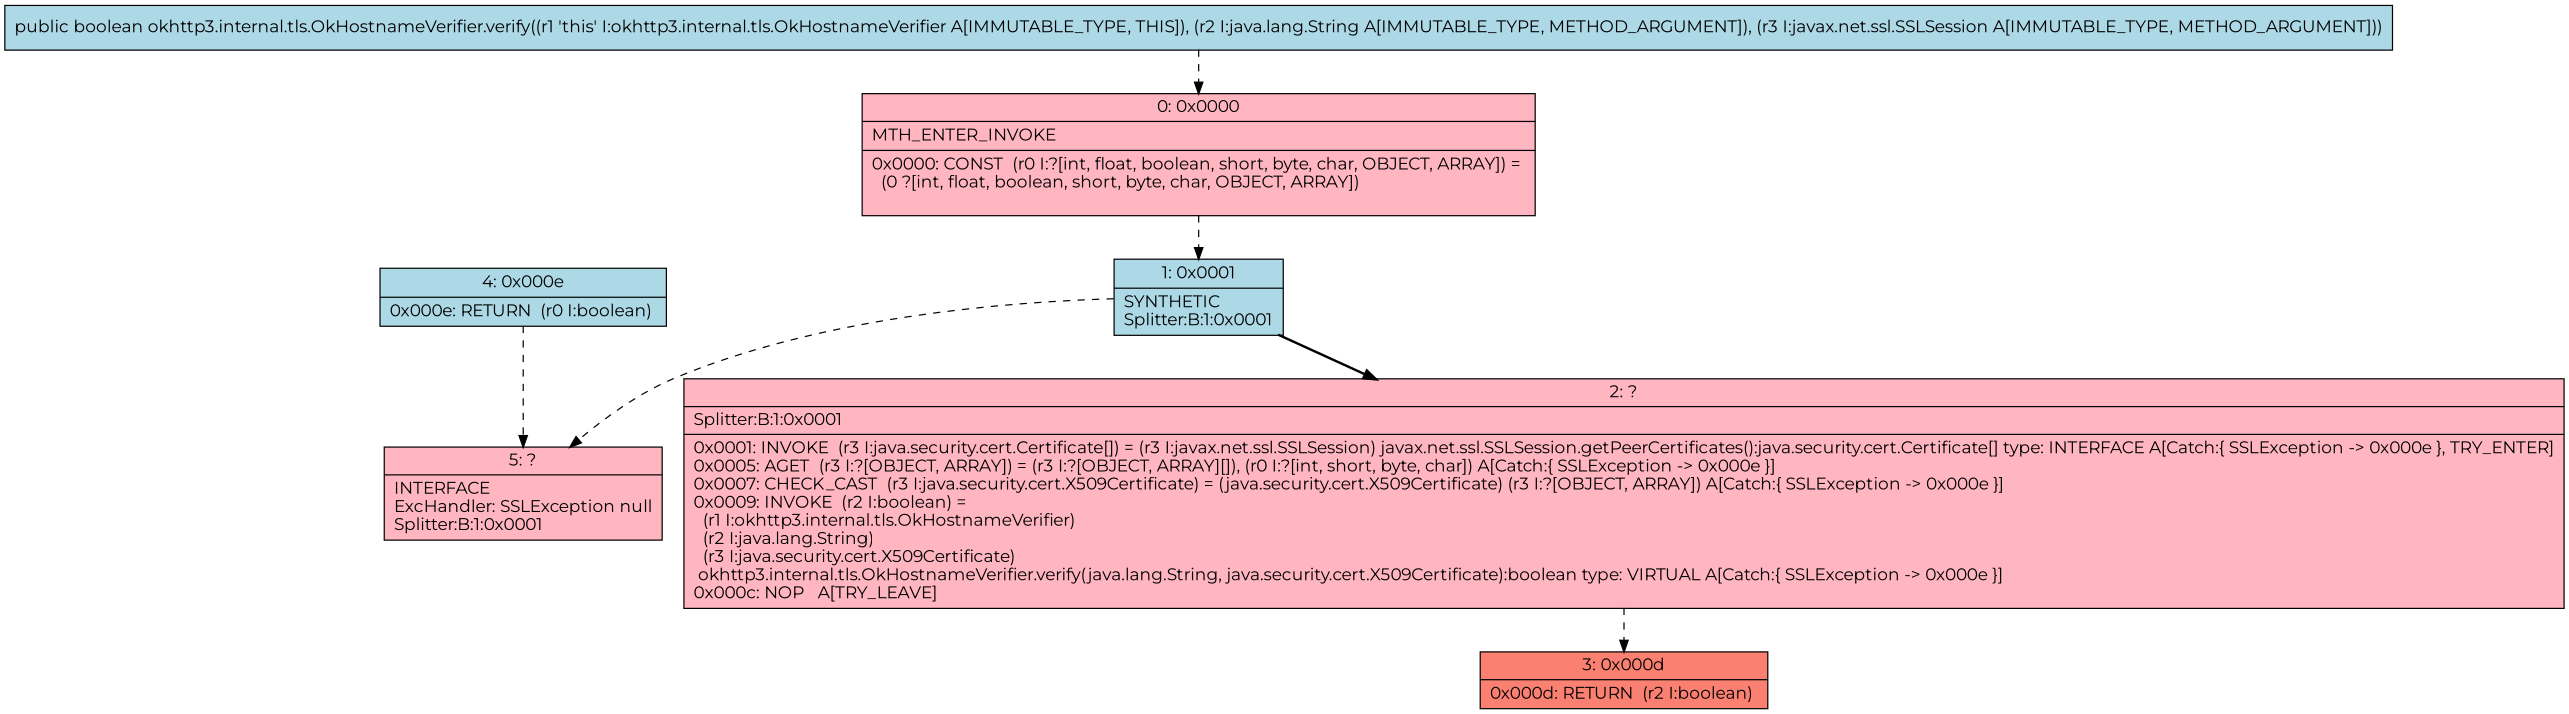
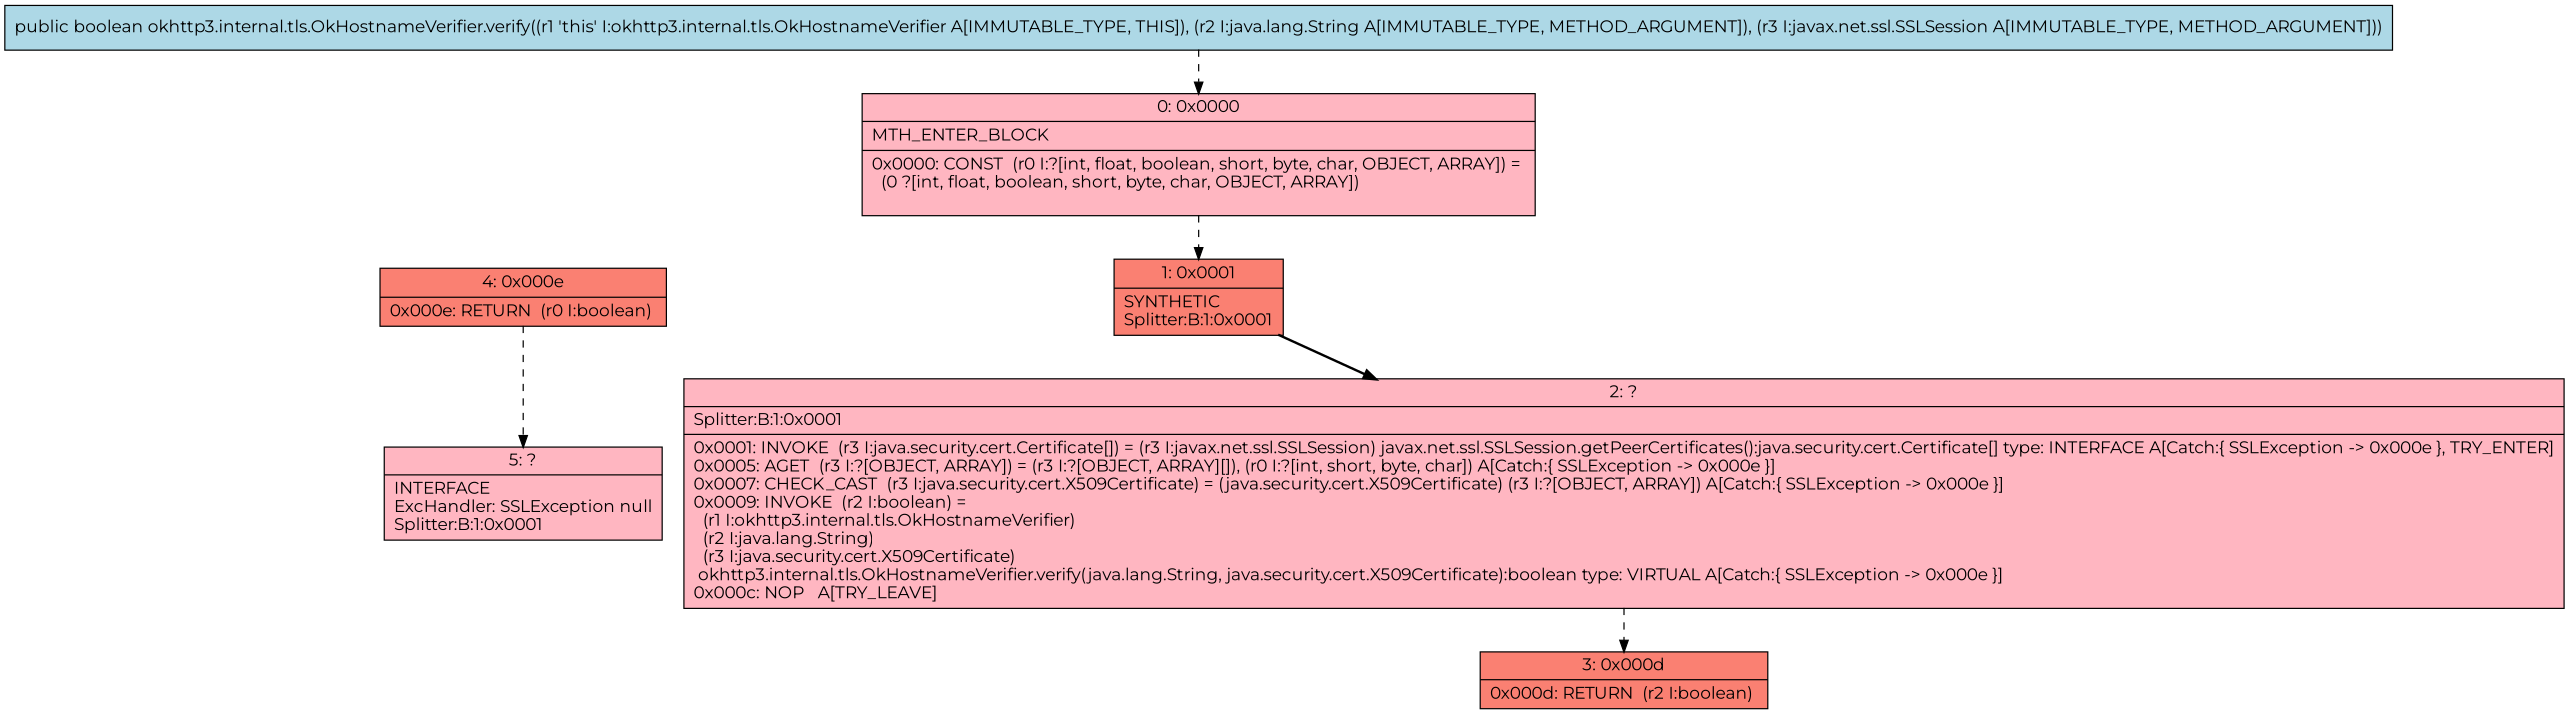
node "0: 0x0000": text "MTH_ENTER_INVOKE" -> "MTH_ENTER_BLOCK"
node "4: 0x000e": fillcolor lightblue -> salmon
node "1: 0x0001": fillcolor lightblue -> salmon
edge "1: 0x0001" -> "5: ?": removed
